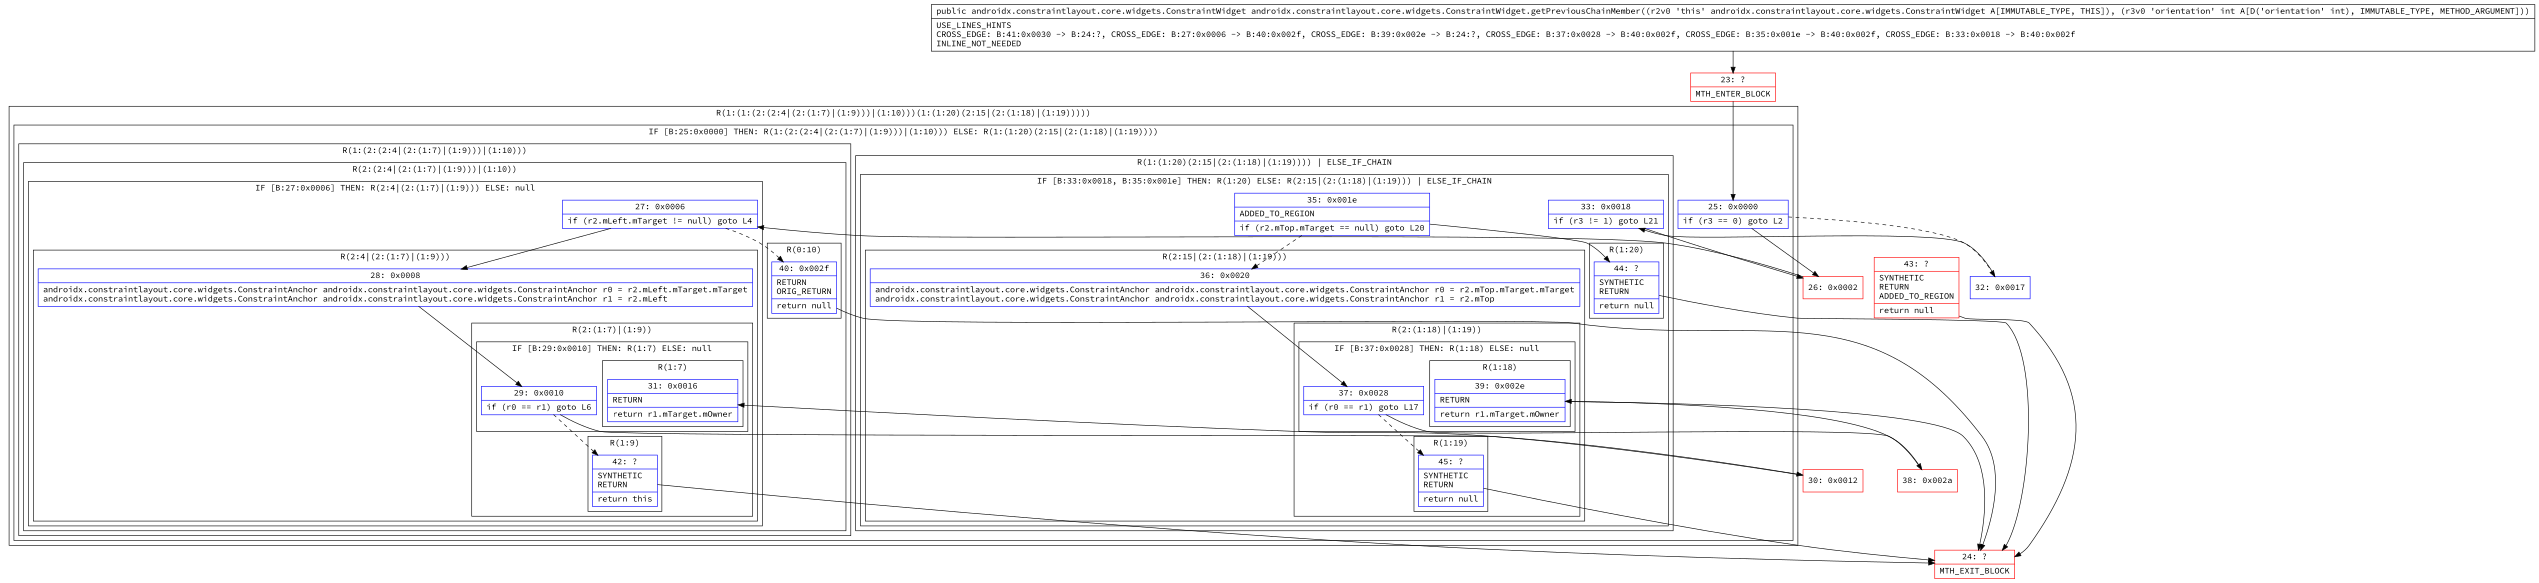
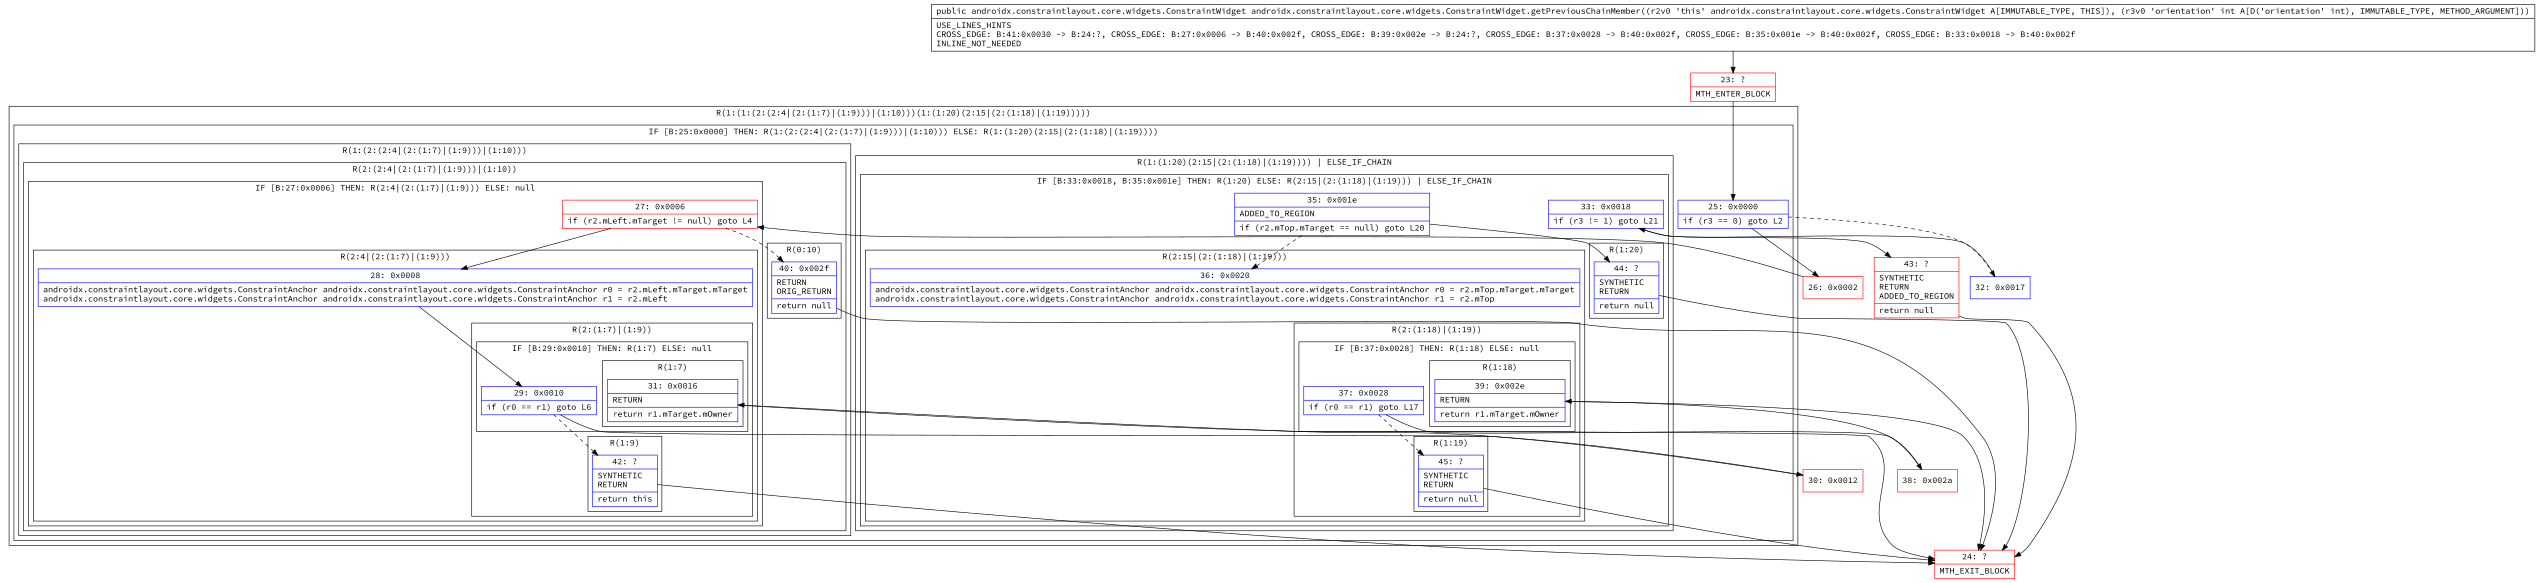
node "27: 0x0006": color blue -> red
edge "33: 0x0018" -> "26: 0x0002": now "33: 0x0018" -> "43: ?"
edge "36: 0x0020" -> "37: 0x0028": removed
edge "31: 0x0016" -> "24: ?": added
